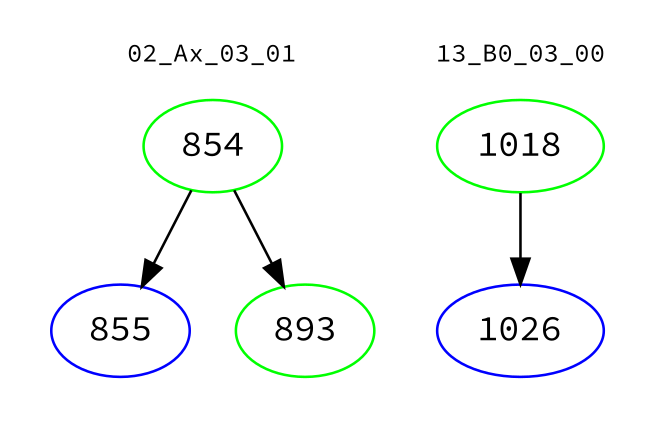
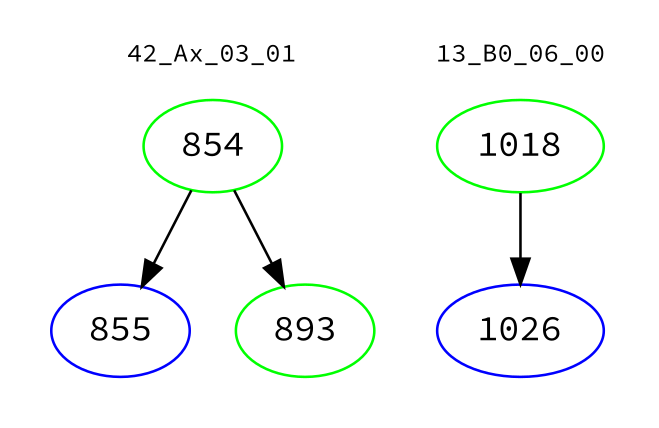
cluster "02_Ax_03_01": label "02_Ax_03_01" -> "42_Ax_03_01"
cluster "13_B0_03_00": label "13_B0_03_00" -> "13_B0_06_00"
